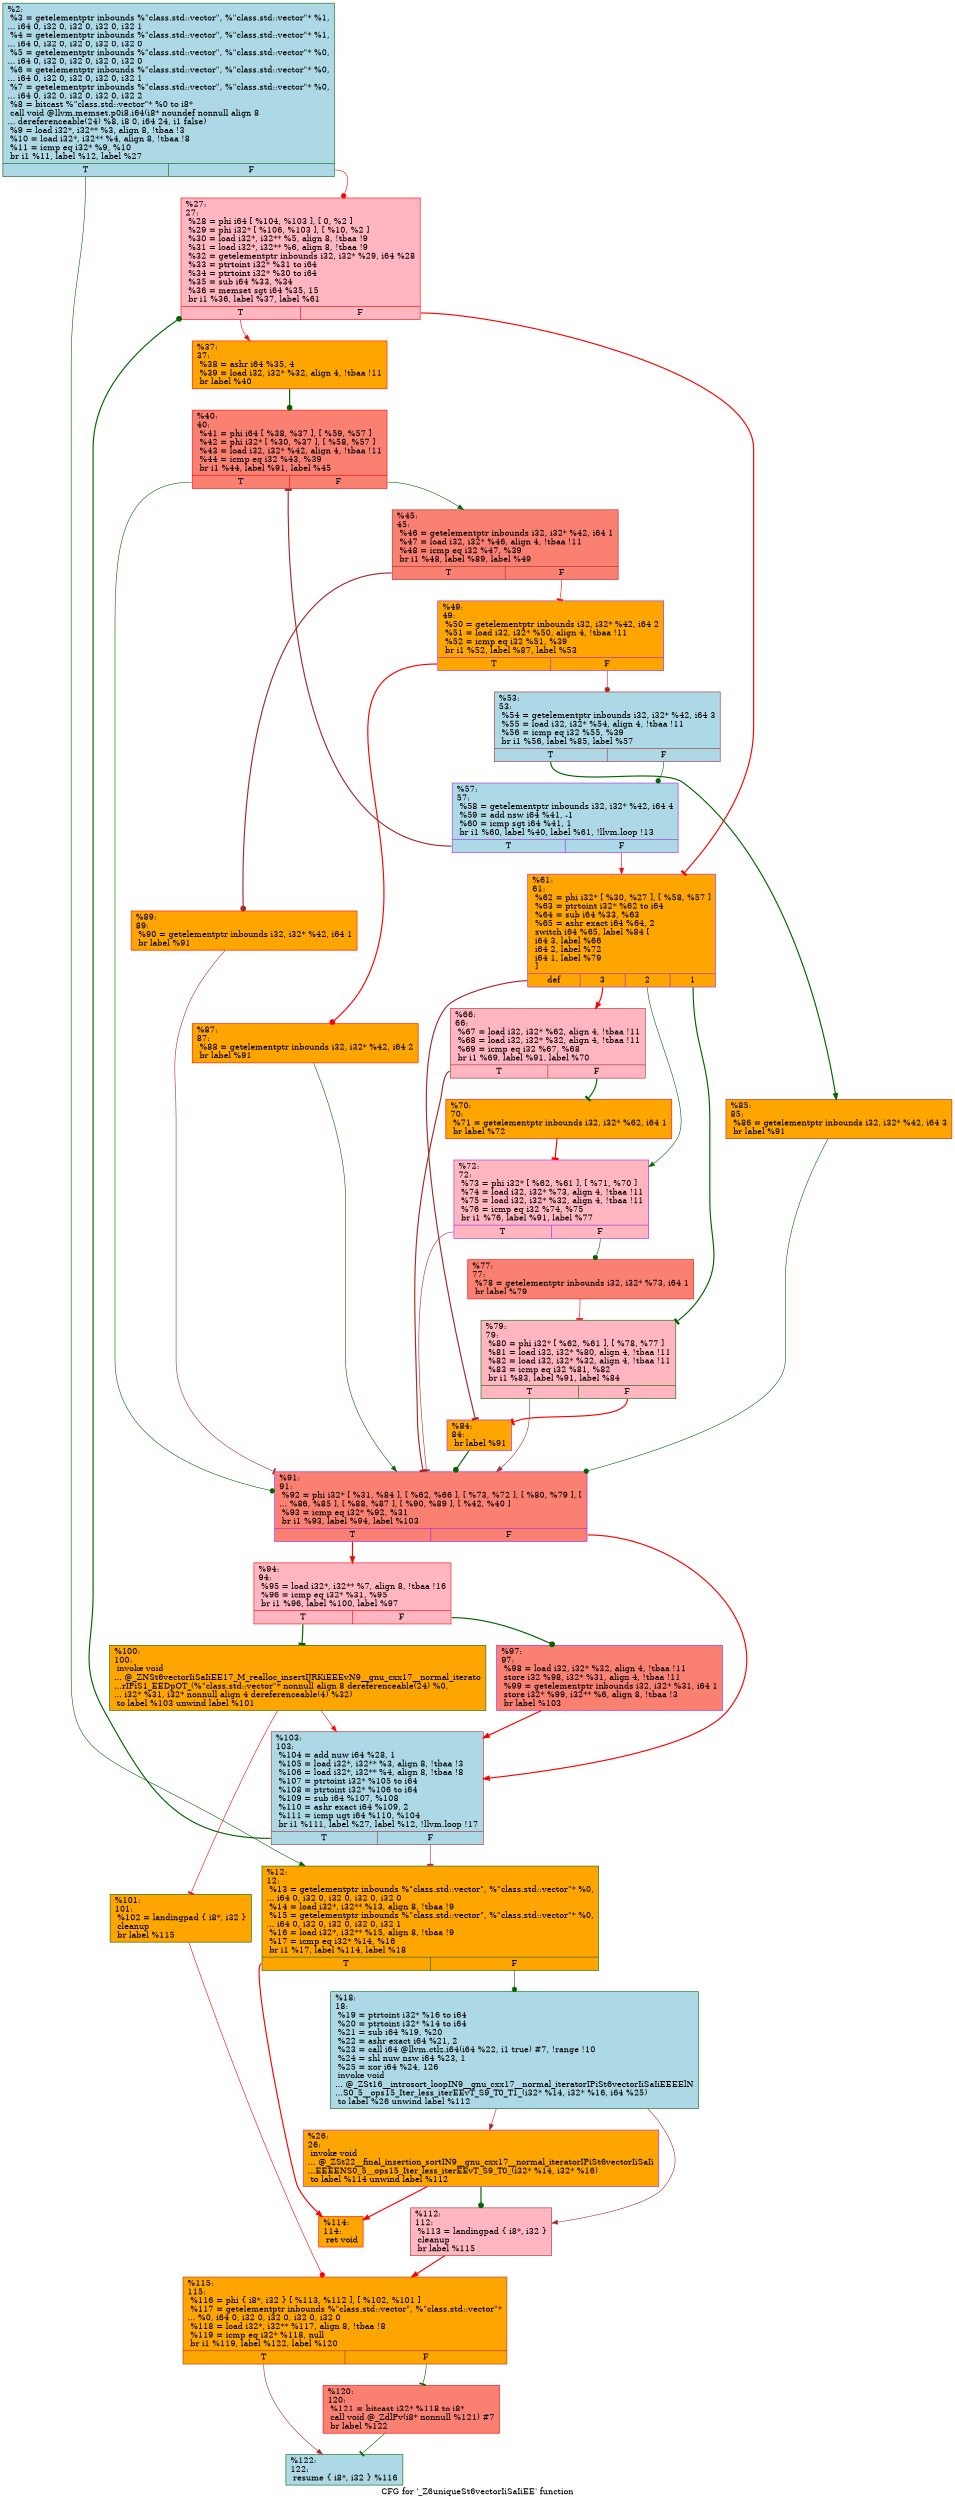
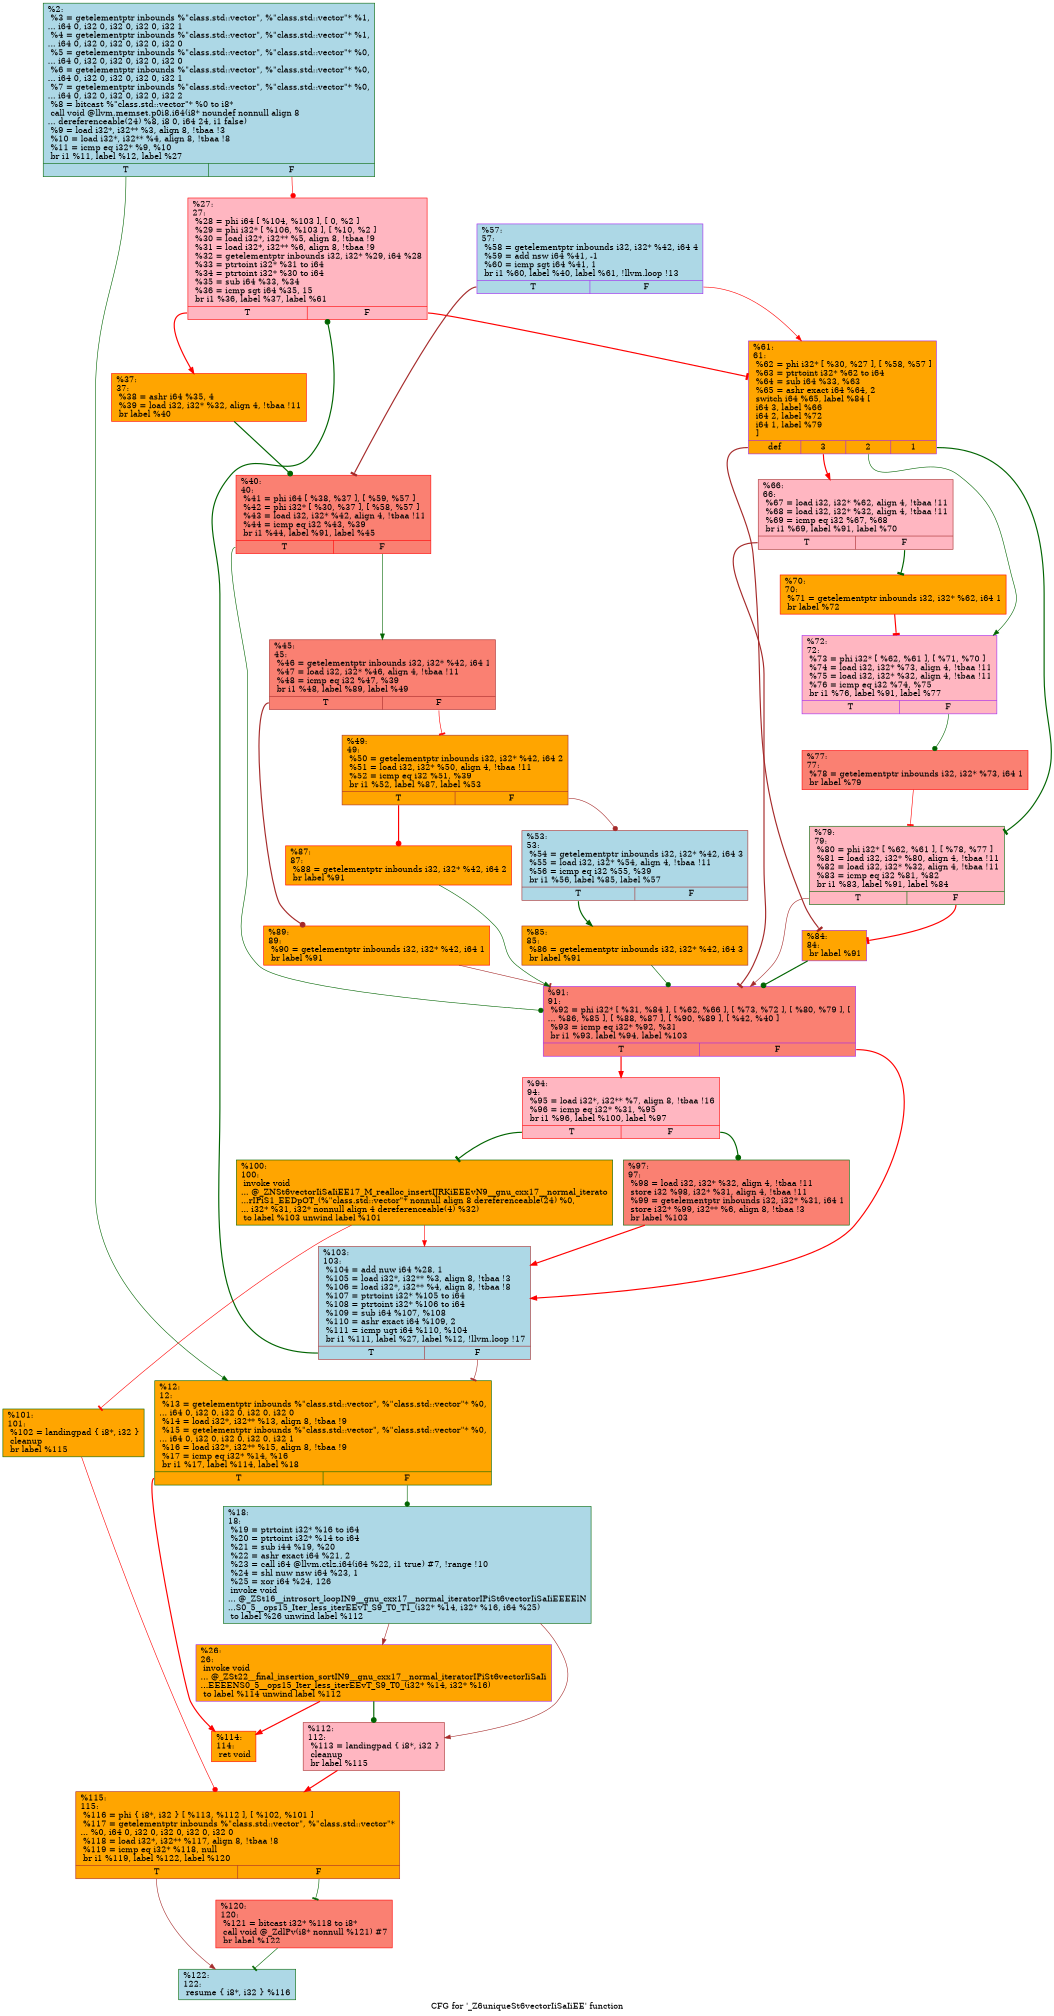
node "%27:": text "%36 = memset sgt i64 %35, 15" -> "%36 = icmp sgt i64 %35, 15"
edge "%27:" -> "%37:": style solid -> bold
node "%49:": color purple -> brown
edge "%53:" -> "%57:": removed
edge "%72:" -> "%91:": removed
node "%97:": color purple -> darkgreen
node "%18:": text "%21 = sub i64 %19, %20" -> "%21 = sub i44 %19, %20"
